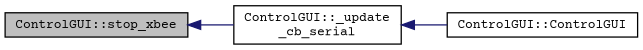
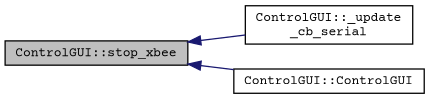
edge "ControlGUI::ControlGUI" -> "ControlGUI::_update _cb_serial": now "ControlGUI::ControlGUI" -> "ControlGUI::stop_xbee"
